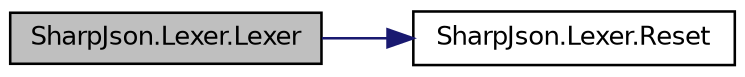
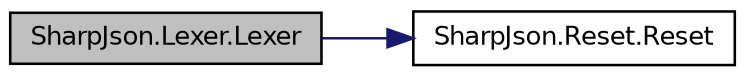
node "SharpJson.Lexer.Reset": label "SharpJson.Lexer.Reset" -> "SharpJson.Reset.Reset"
